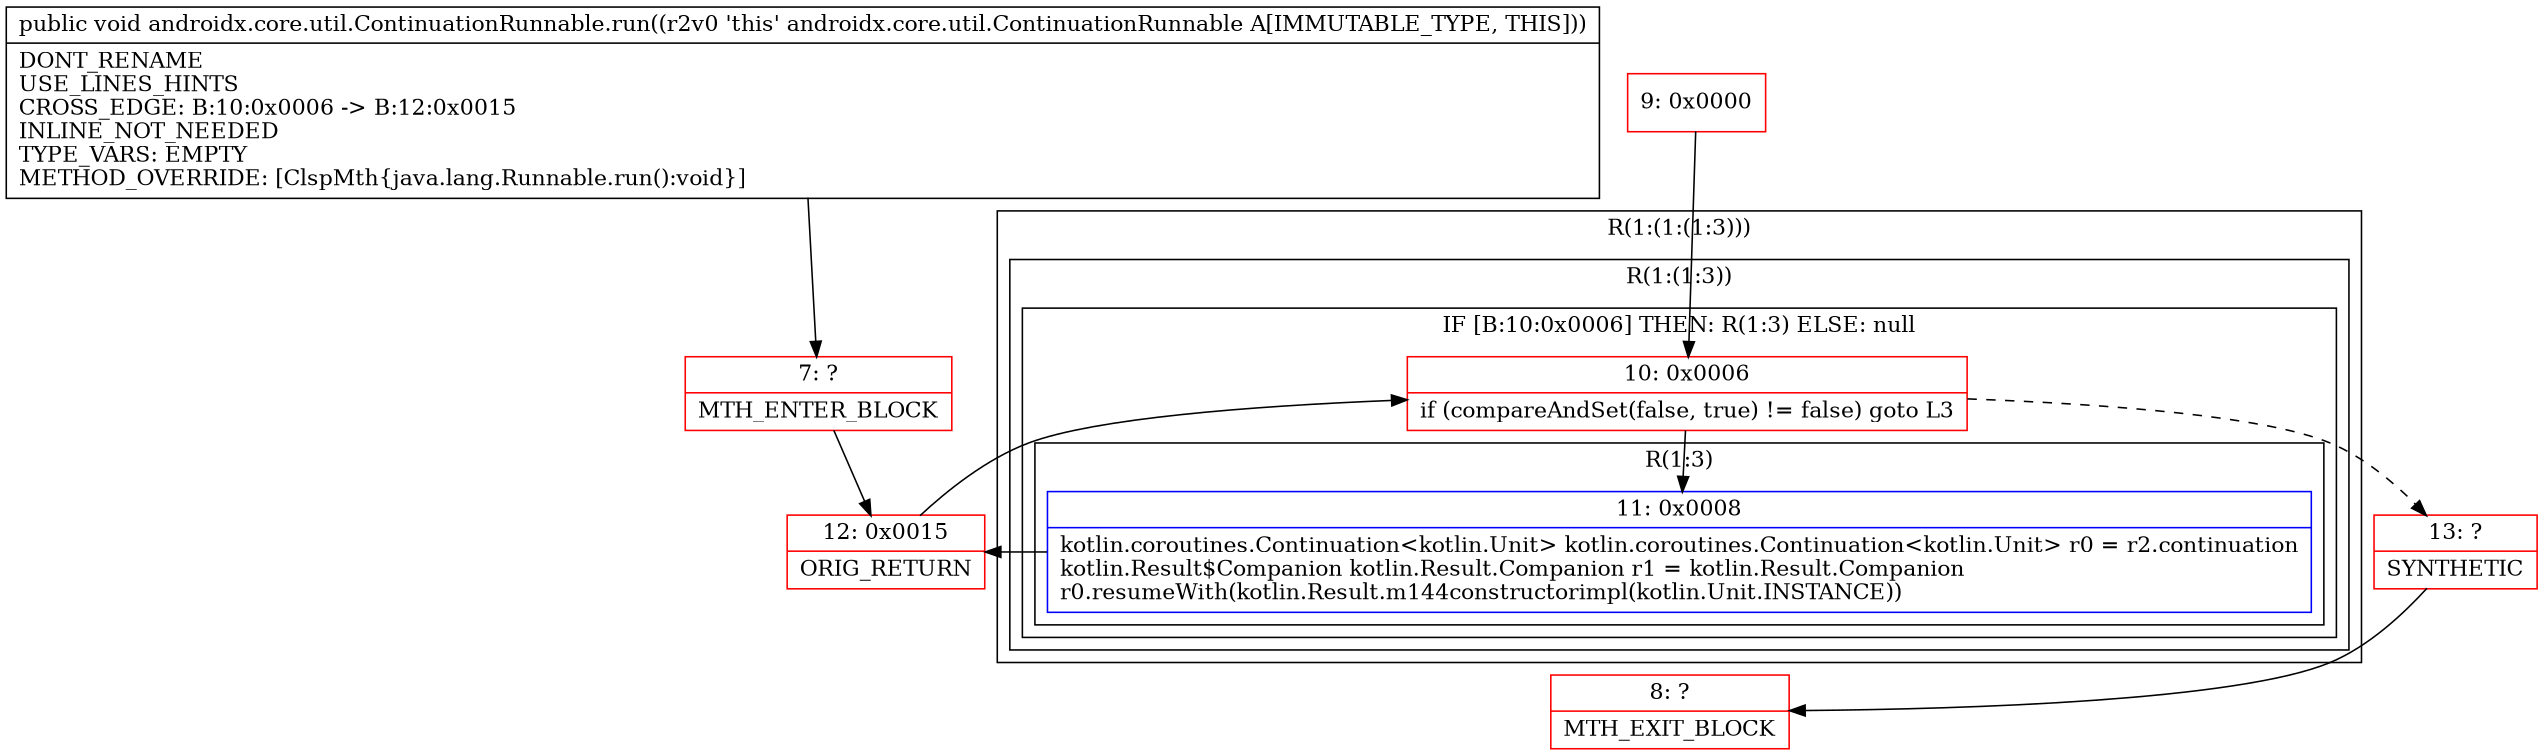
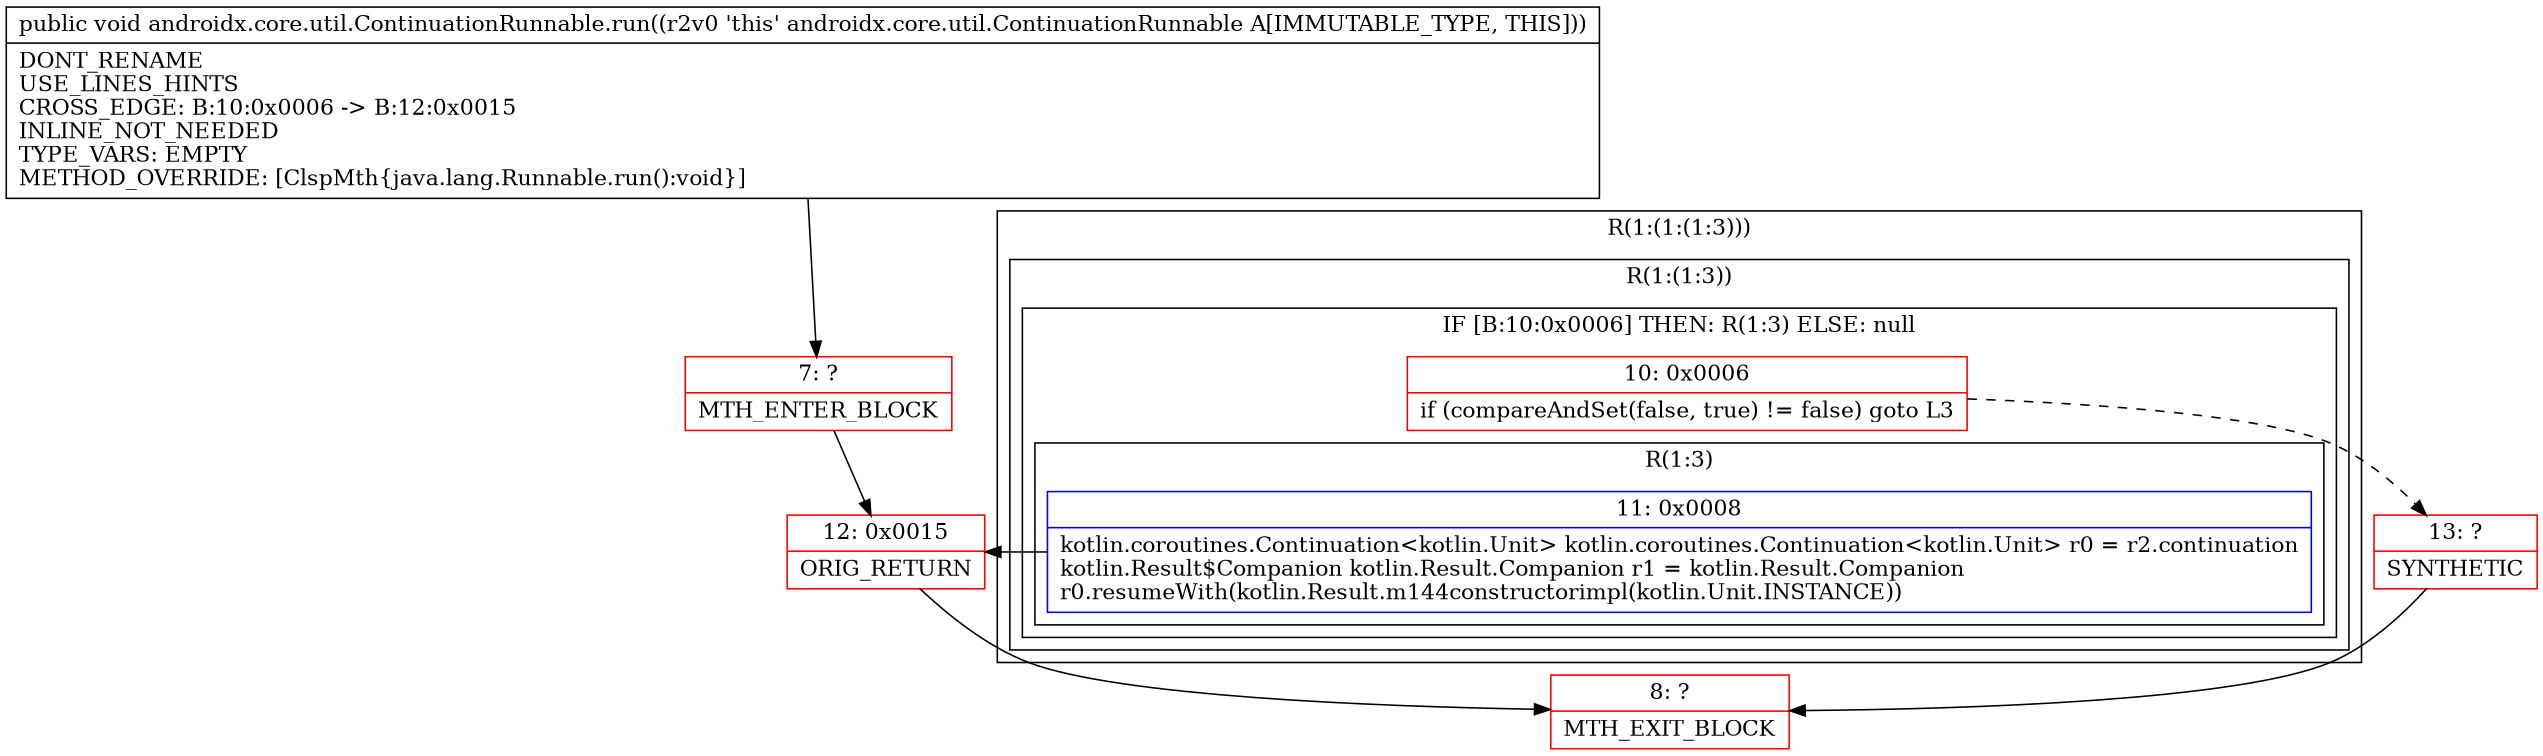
node "9: 0x0000": removed
edge "12: 0x0015" -> "10: 0x0006": now "12: 0x0015" -> "8: ?"
edge "10: 0x0006" -> "11: 0x0008": removed
